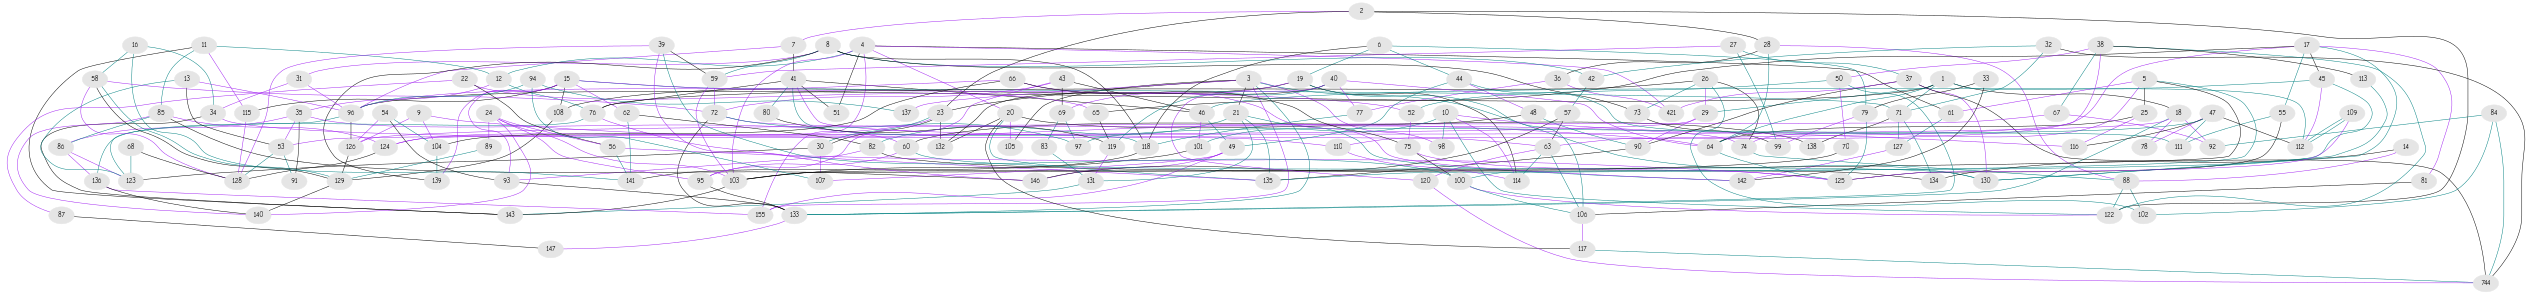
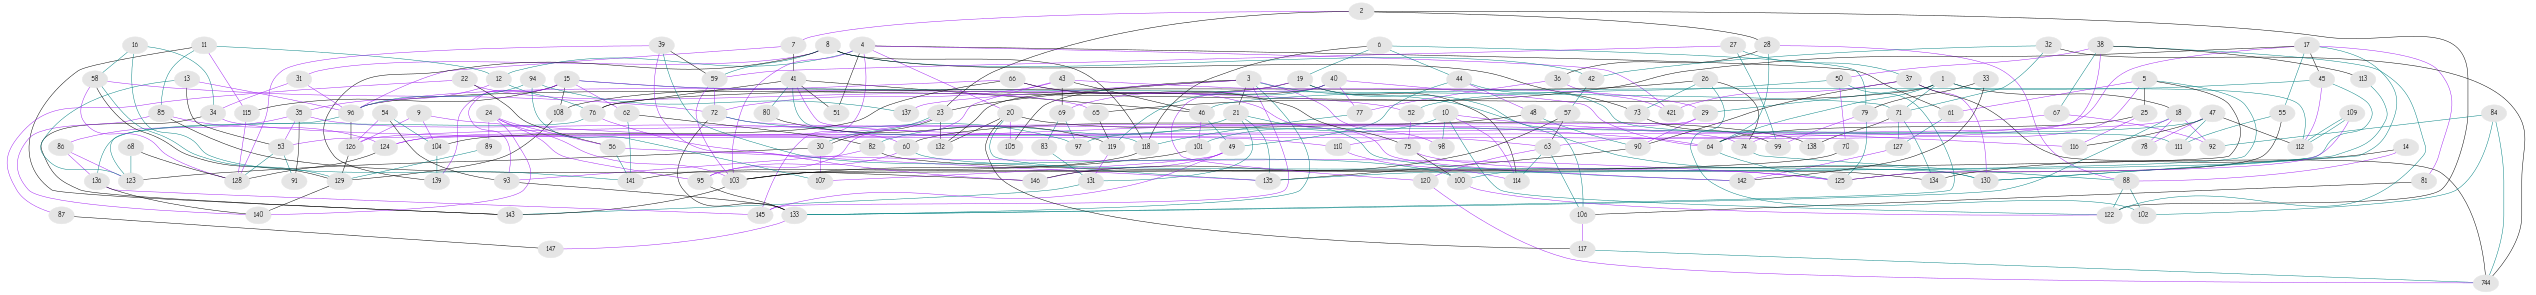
edge "26" -- "29": now "43" -- "29"
edge "85" -- "86": removed
edge "100" -- "106": removed
node "155": label "155" -> "145"
